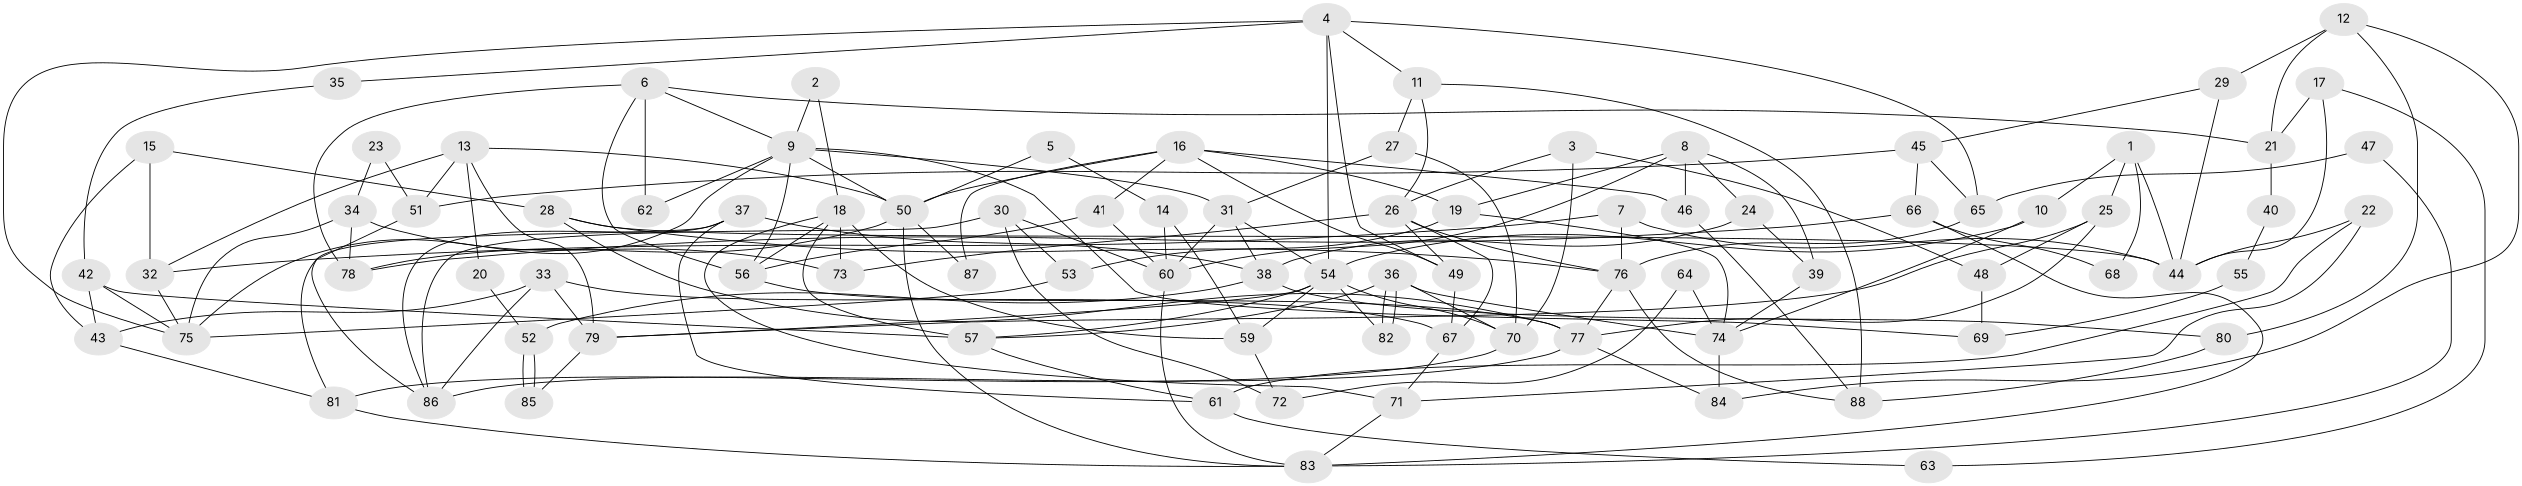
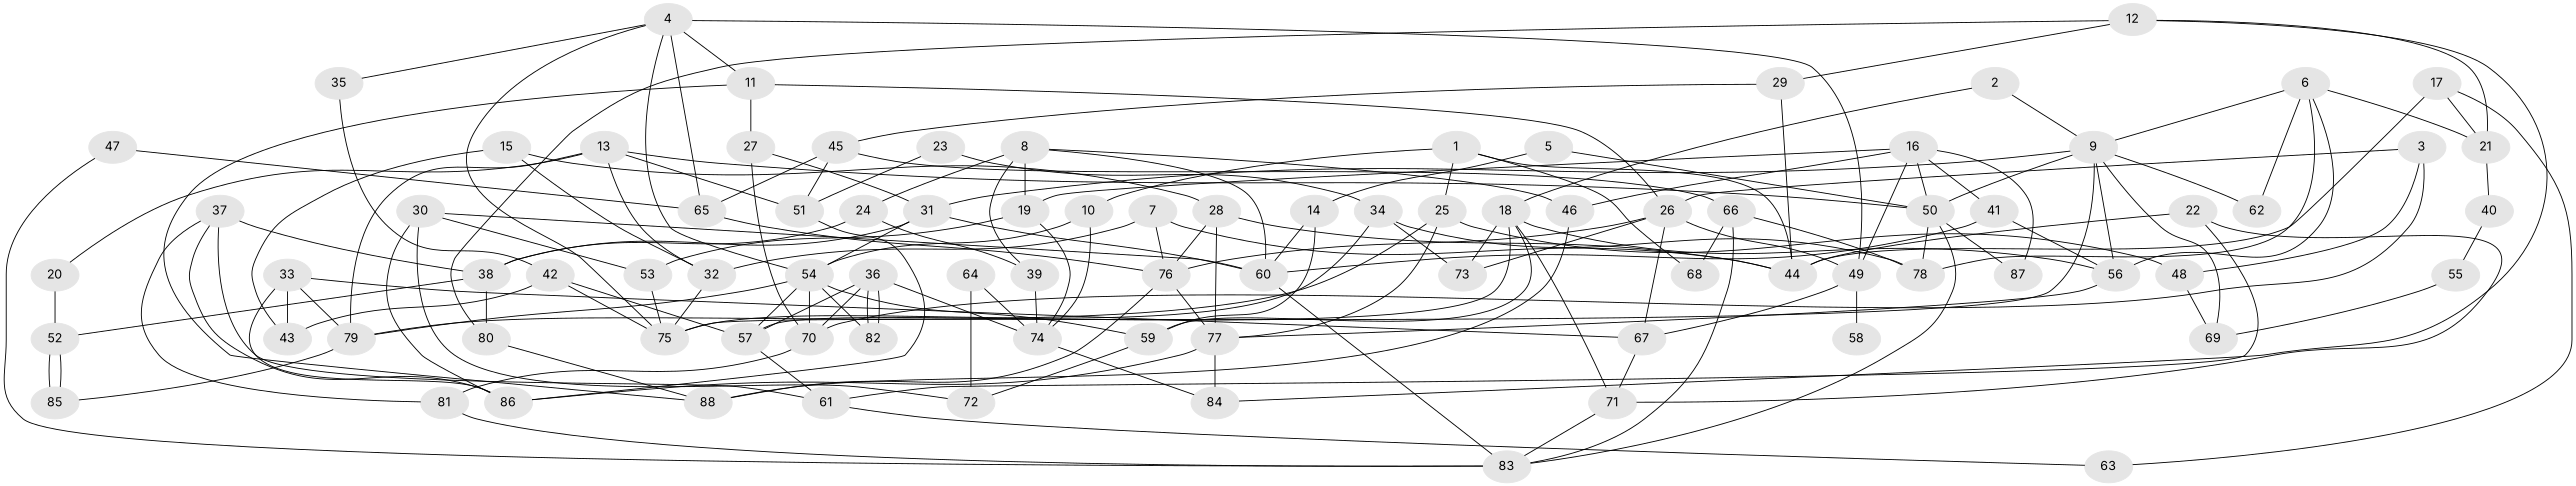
node "58": added
edge "43" -- "81": removed
